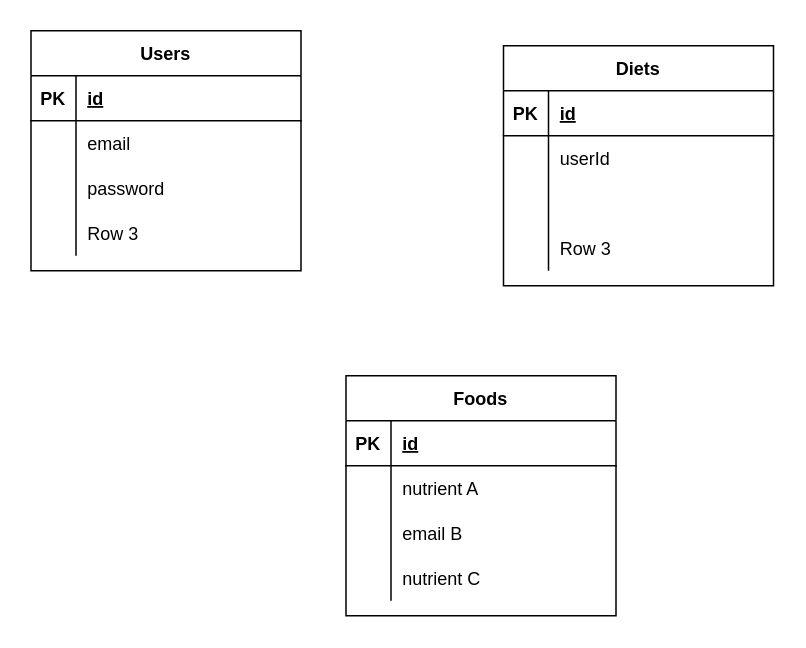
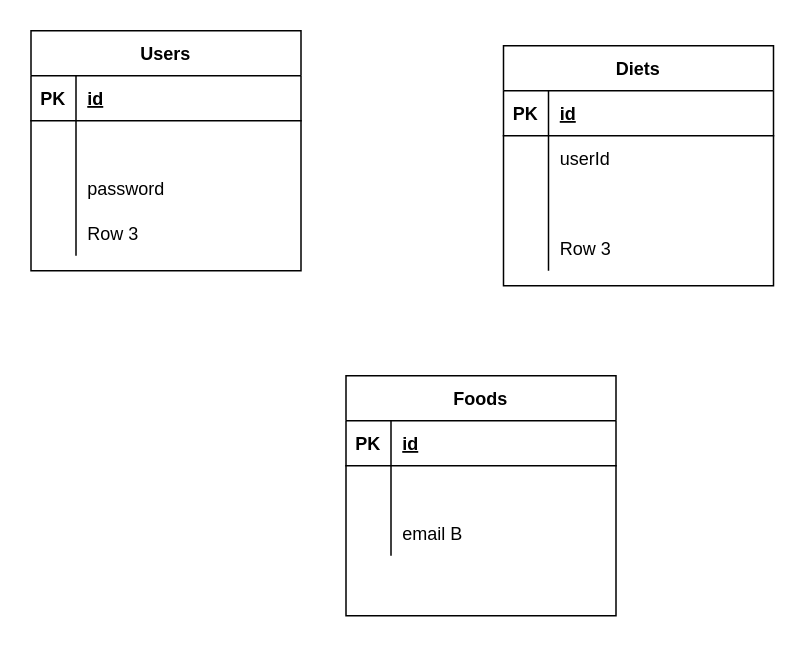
node "email": removed
node "nutrient A": removed
node "nutrient C": removed
